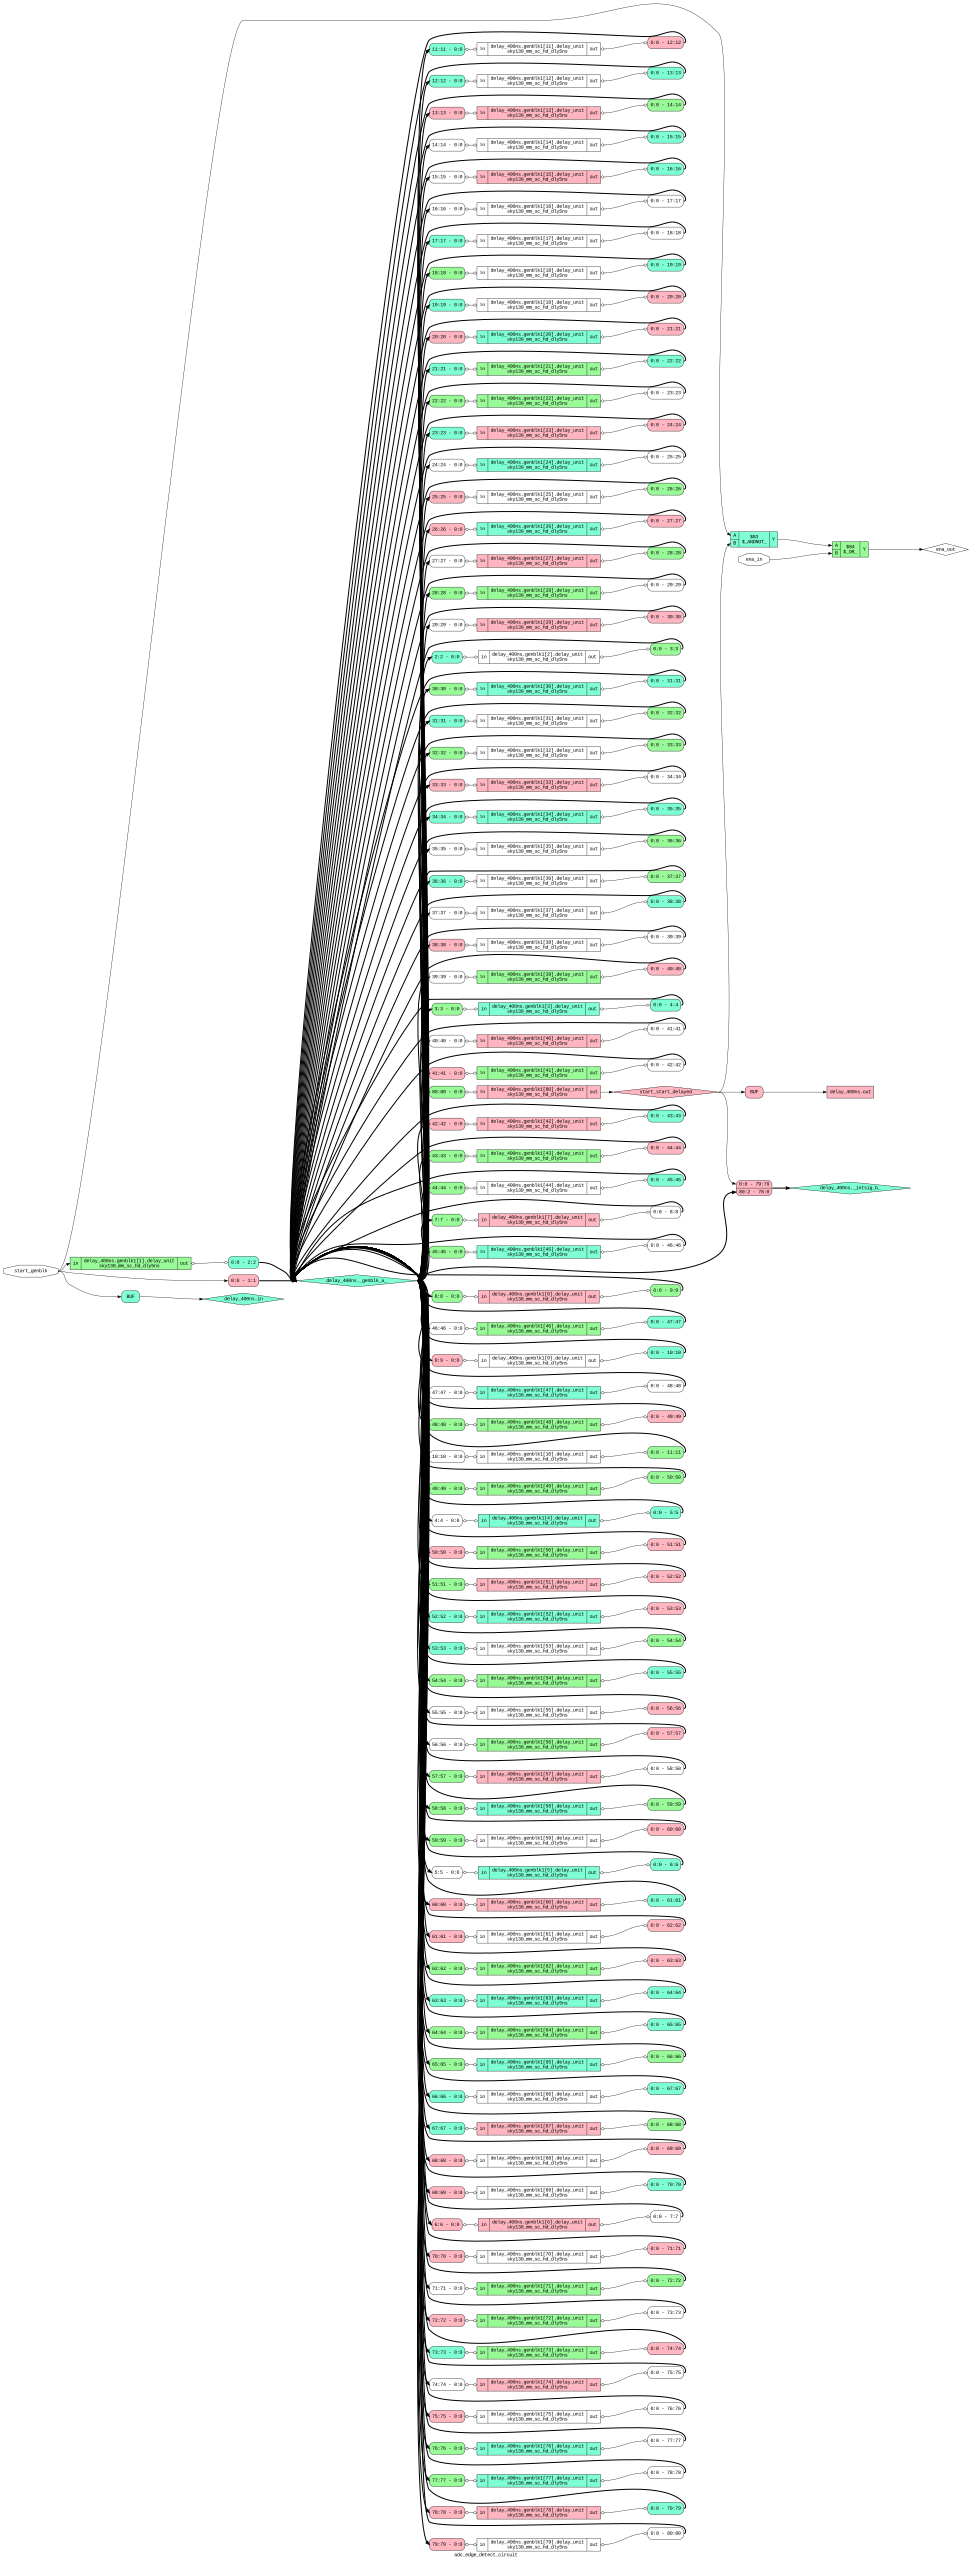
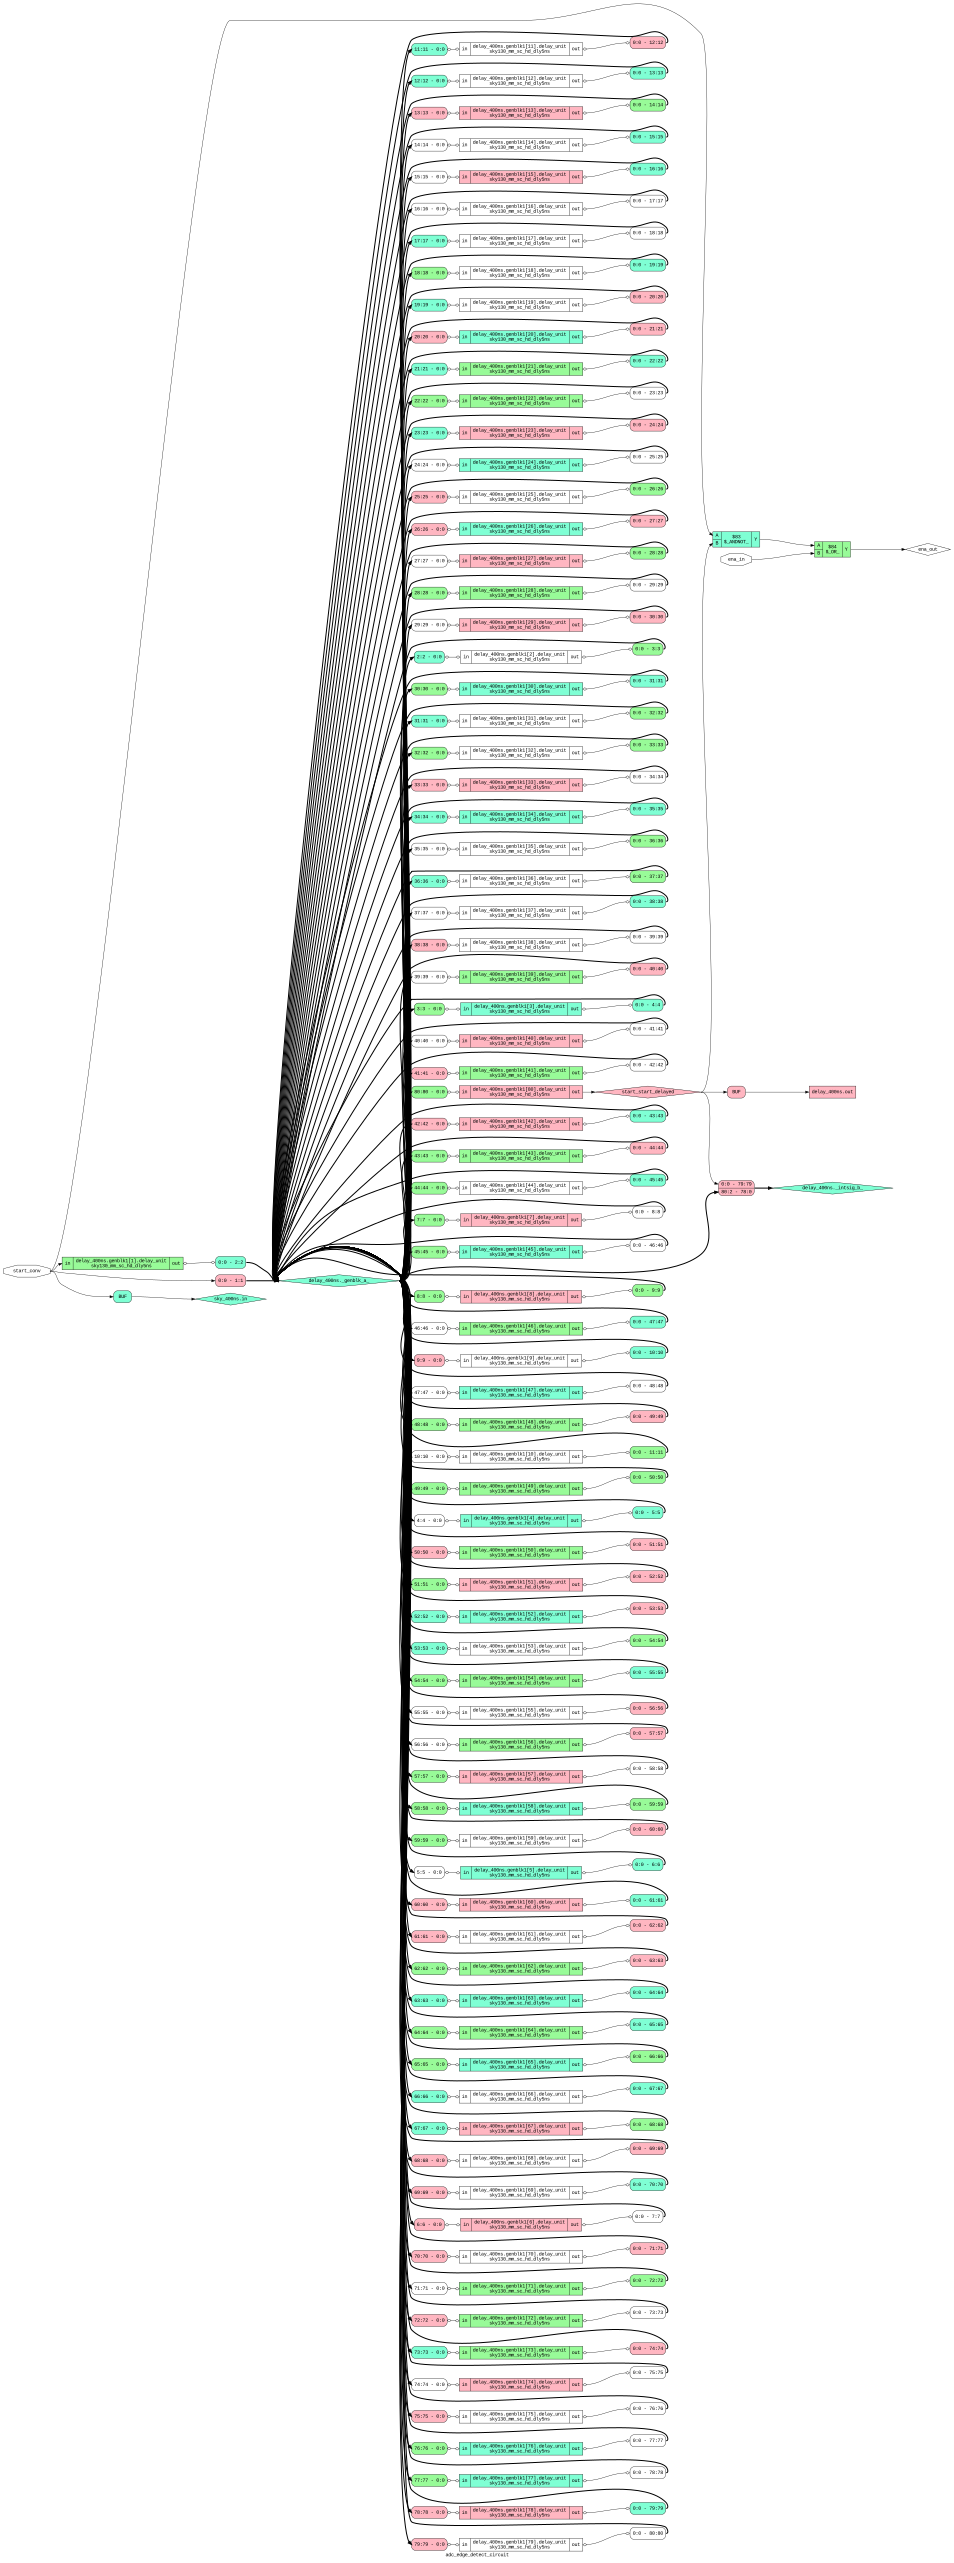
node "start_genblk": label "start_genblk" -> "start_conv"
node "delay_400ns.in": label "delay_400ns.in" -> "sky_400ns.in"
